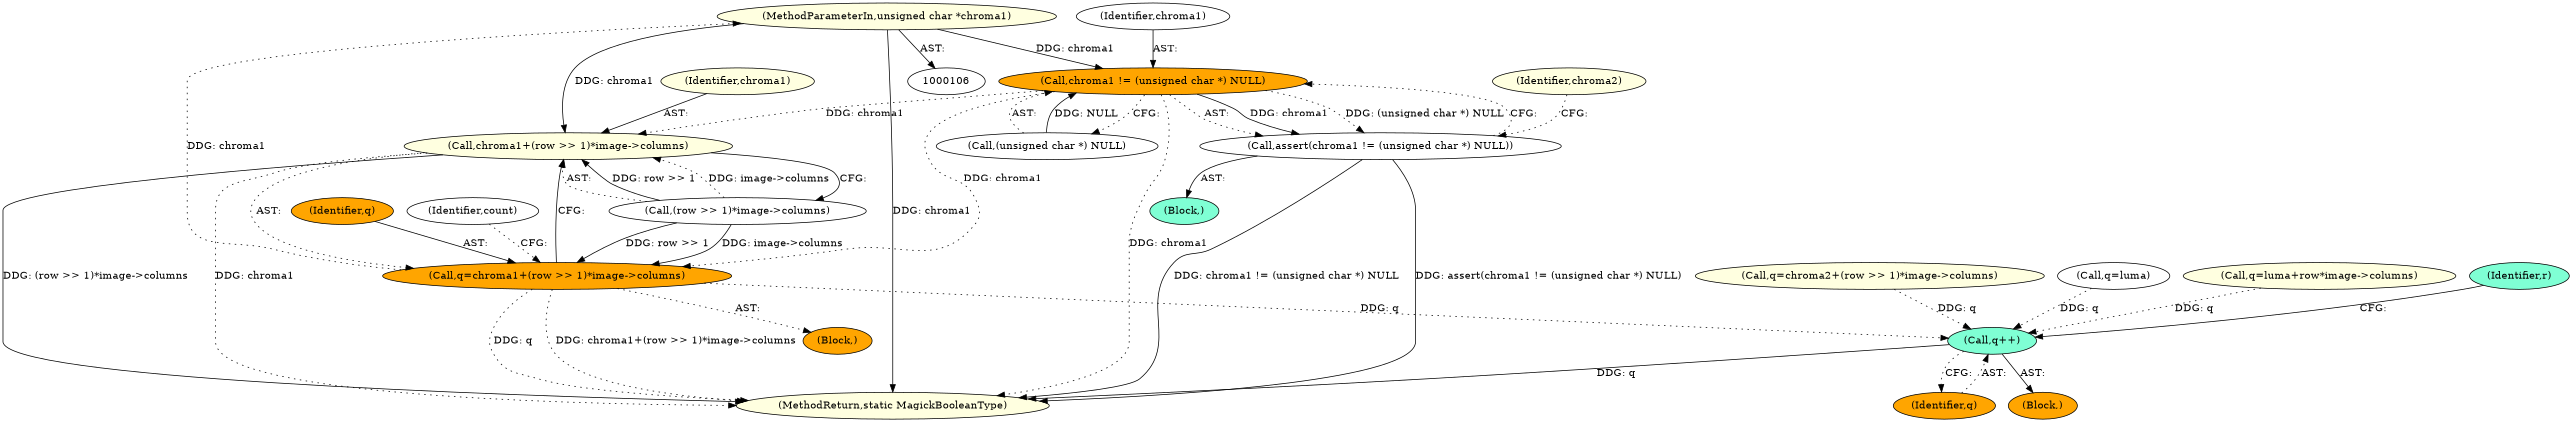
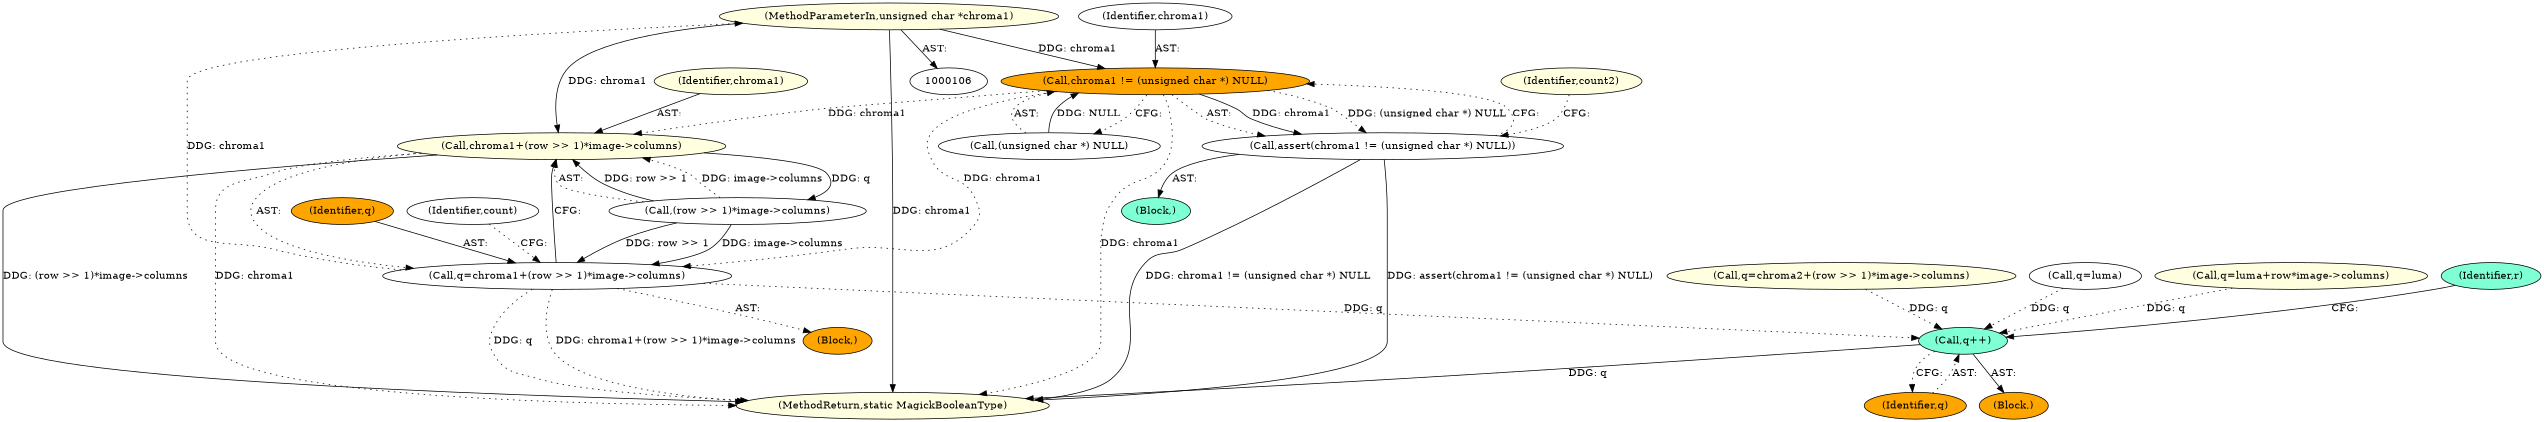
node "(Identifier,chroma2)": label "(Identifier,chroma2)" -> "(Identifier,count2)"
edge "(Call,chroma1+(row >> 1)*image->columns)" -> "(Call,(row >> 1)*image->columns)": label "CFG: " -> "DDG: q"
node "(Call,q=chroma1+(row >> 1)*image->columns)": fillcolor orange -> white
